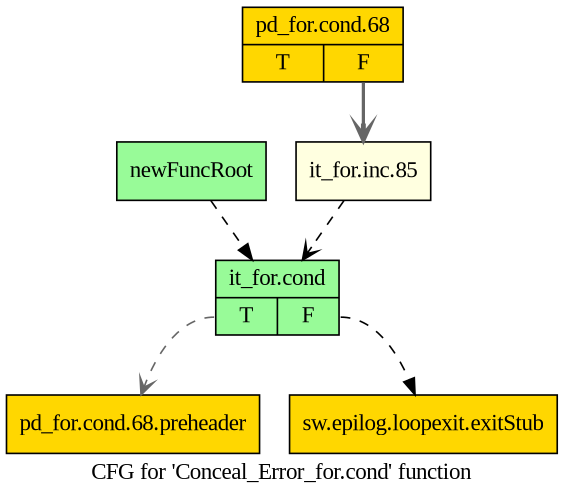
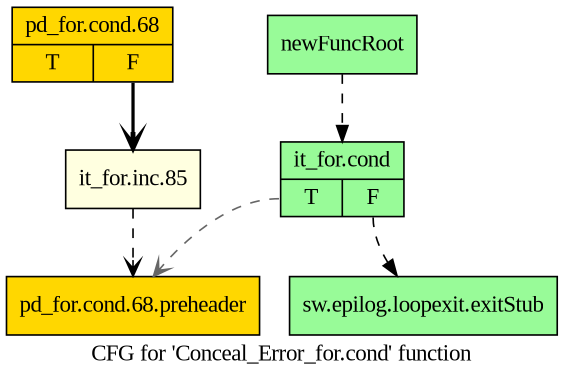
edge "pd_for.cond.68" -> "it_for.inc.85": color gray40 -> black
edge "it_for.inc.85" -> "it_for.cond": now "it_for.inc.85" -> "pd_for.cond.68.preheader"
node "sw.epilog.loopexit.exitStub": fillcolor gold -> palegreen
